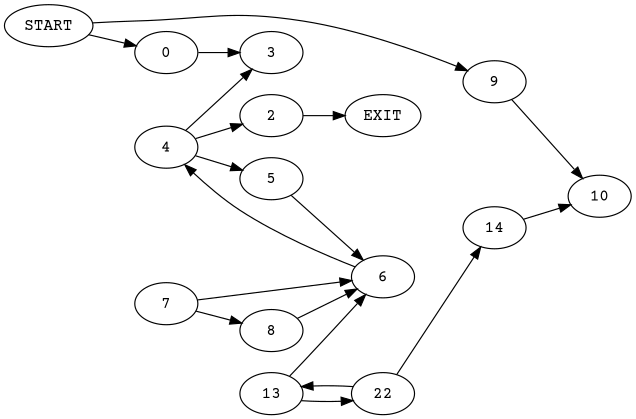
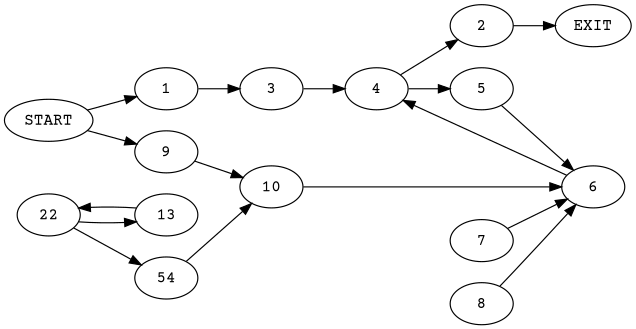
node "0": label "0" -> "1"
edge "4" -> "3": reversed
node "14": label "14" -> "54"
edge "7" -> "8": removed
edge "13" -> "6": now "10" -> "6"
